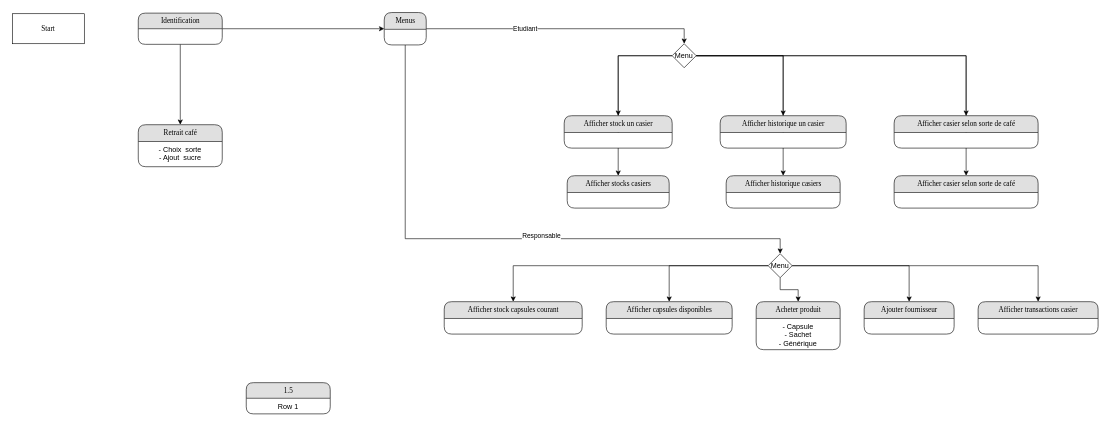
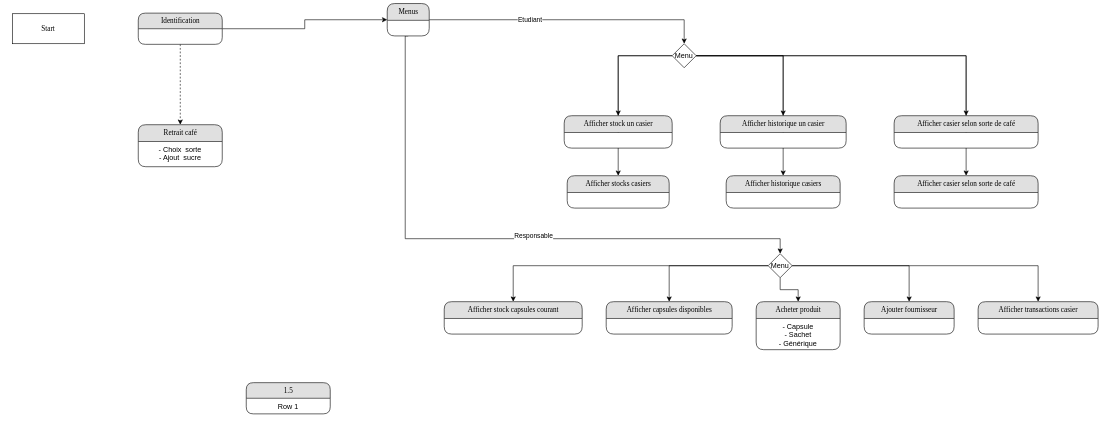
node "Menus": moved (405, 29) -> (408, 20)
edge "Identification" -> "Retrait café": style solid -> dashed
